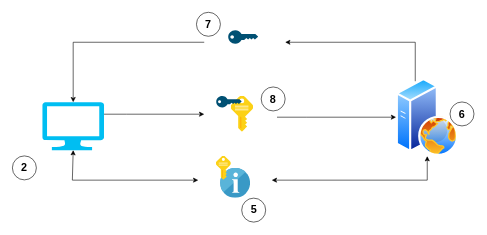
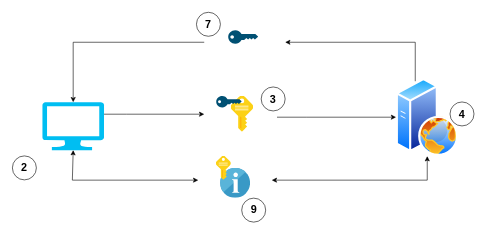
node "8": label "8" -> "3"
node "6": label "6" -> "4"
node "5": label "5" -> "9"
